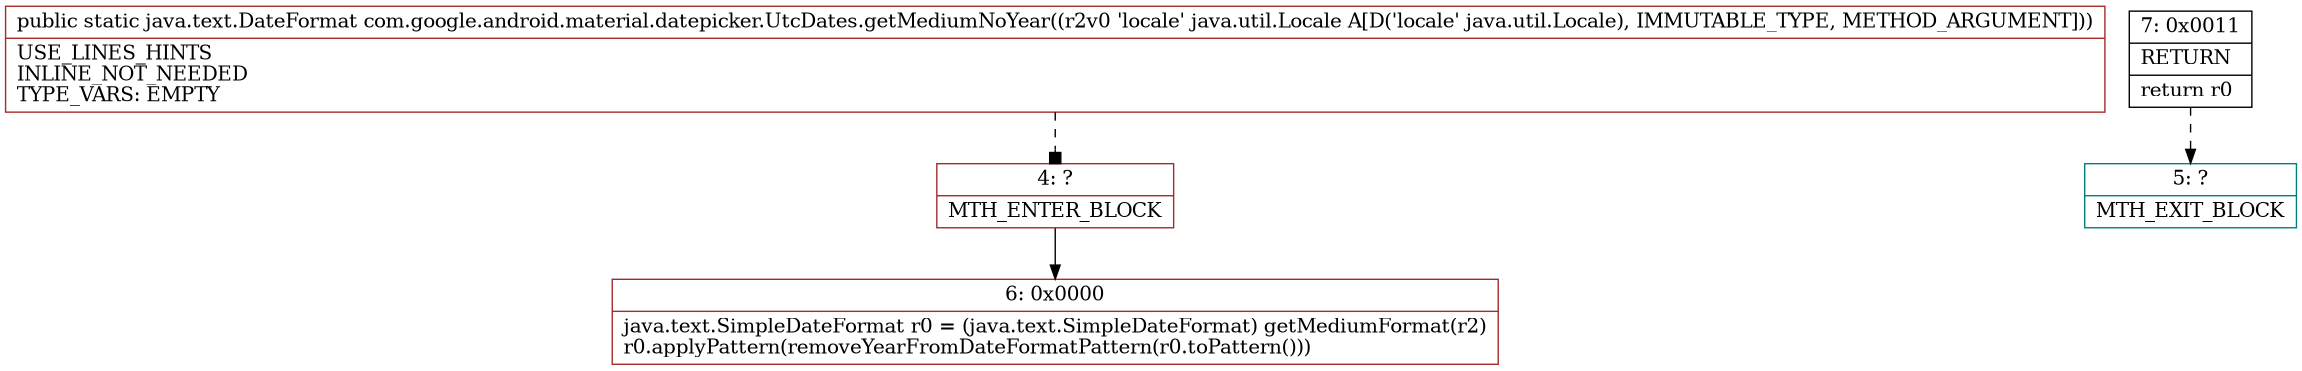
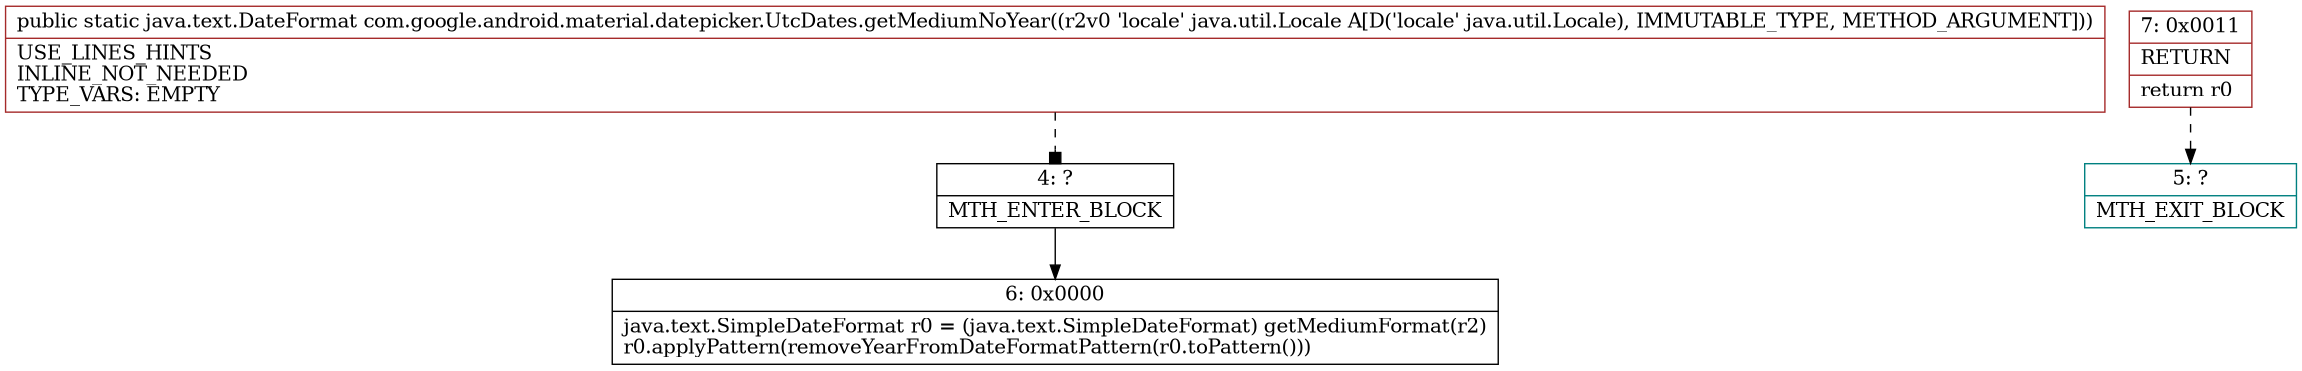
node "7: 0x0011": color black -> brown
node "4: ?": color brown -> black
node "6: 0x0000": color brown -> black
